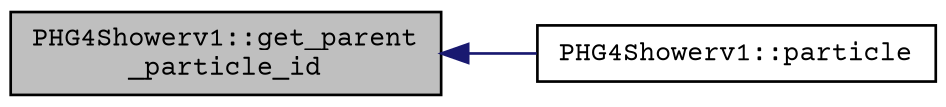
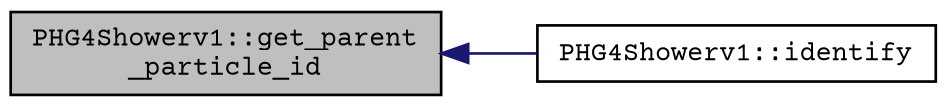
node "PHG4Showerv1::particle": label "PHG4Showerv1::particle" -> "PHG4Showerv1::identify"
